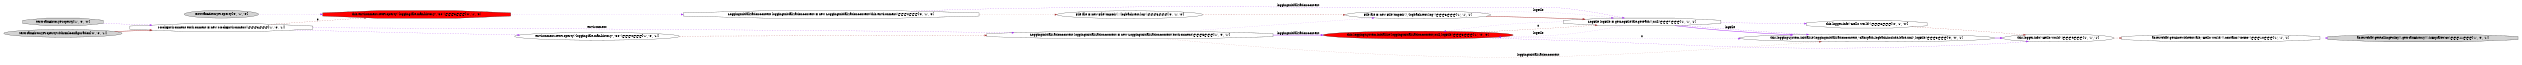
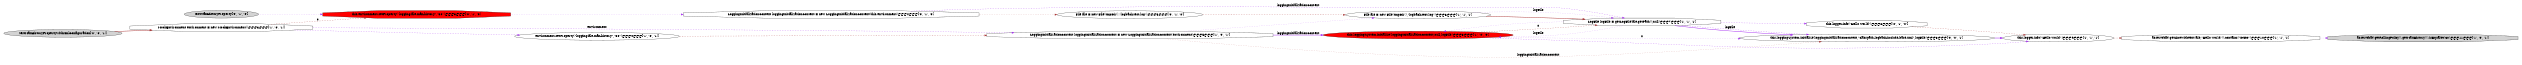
node "testMaxHistoryProperty['1', '0', '0']": removed
